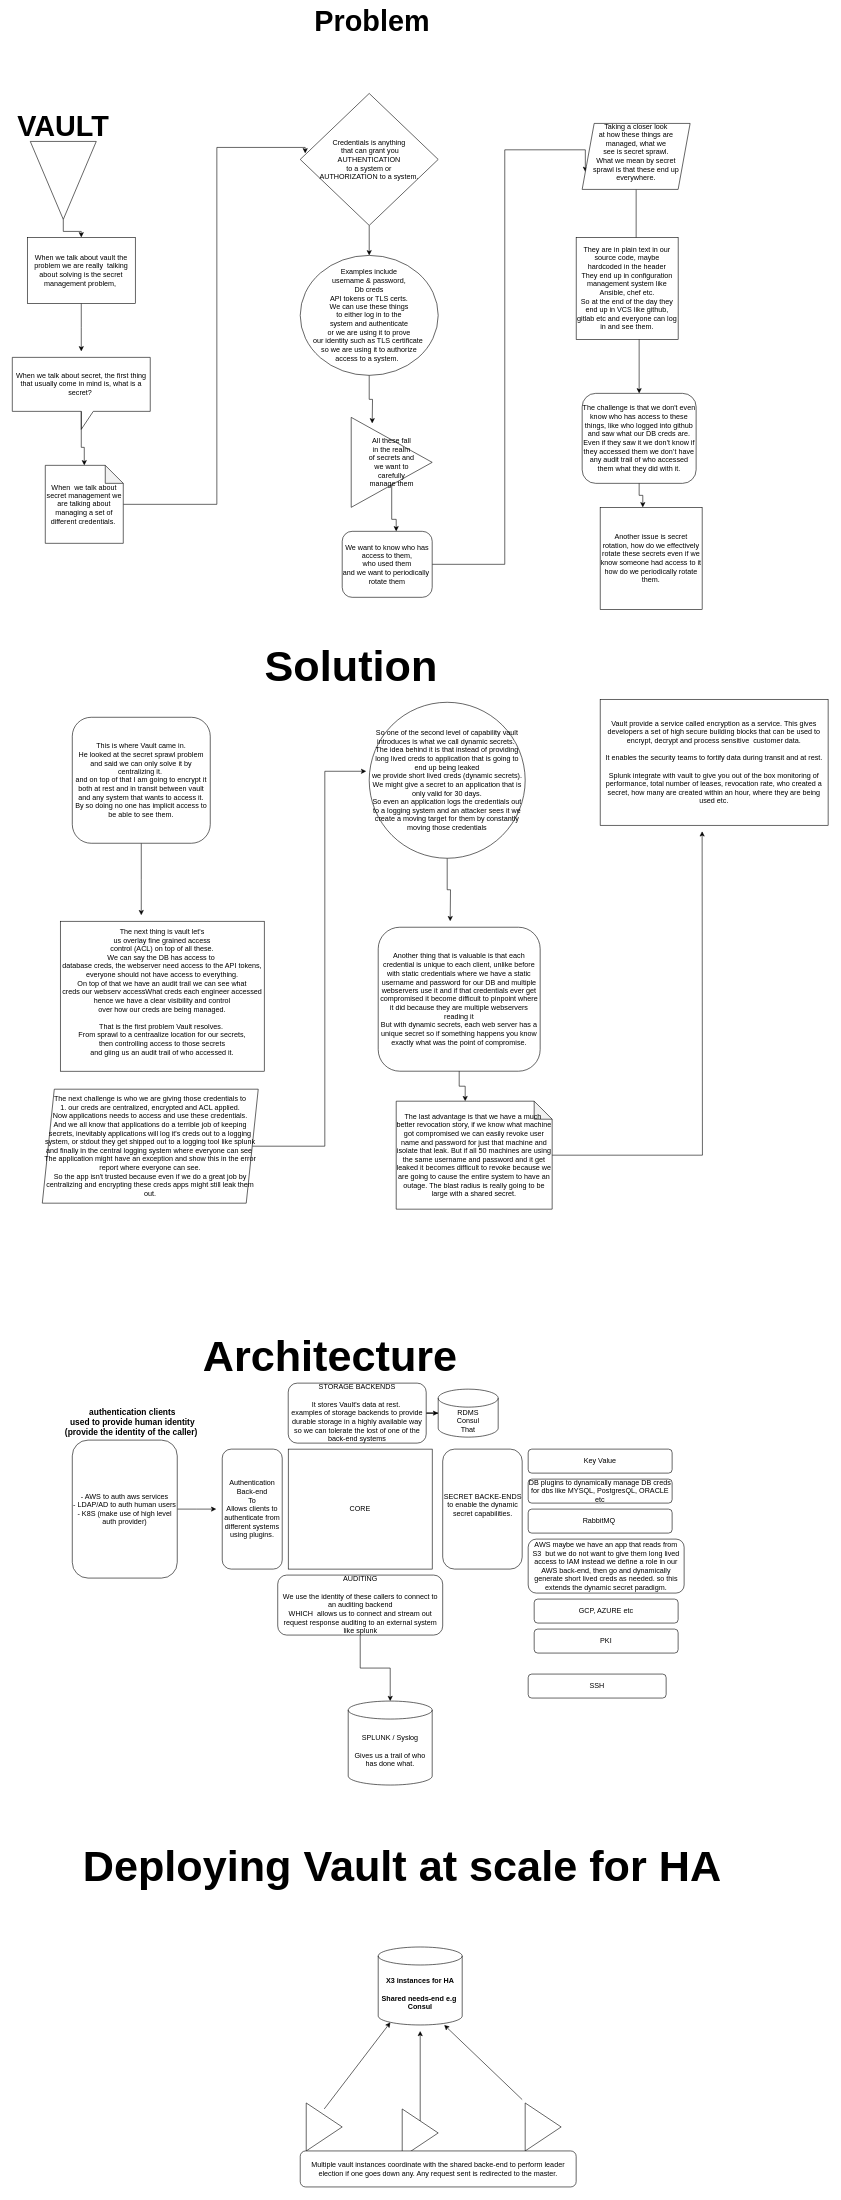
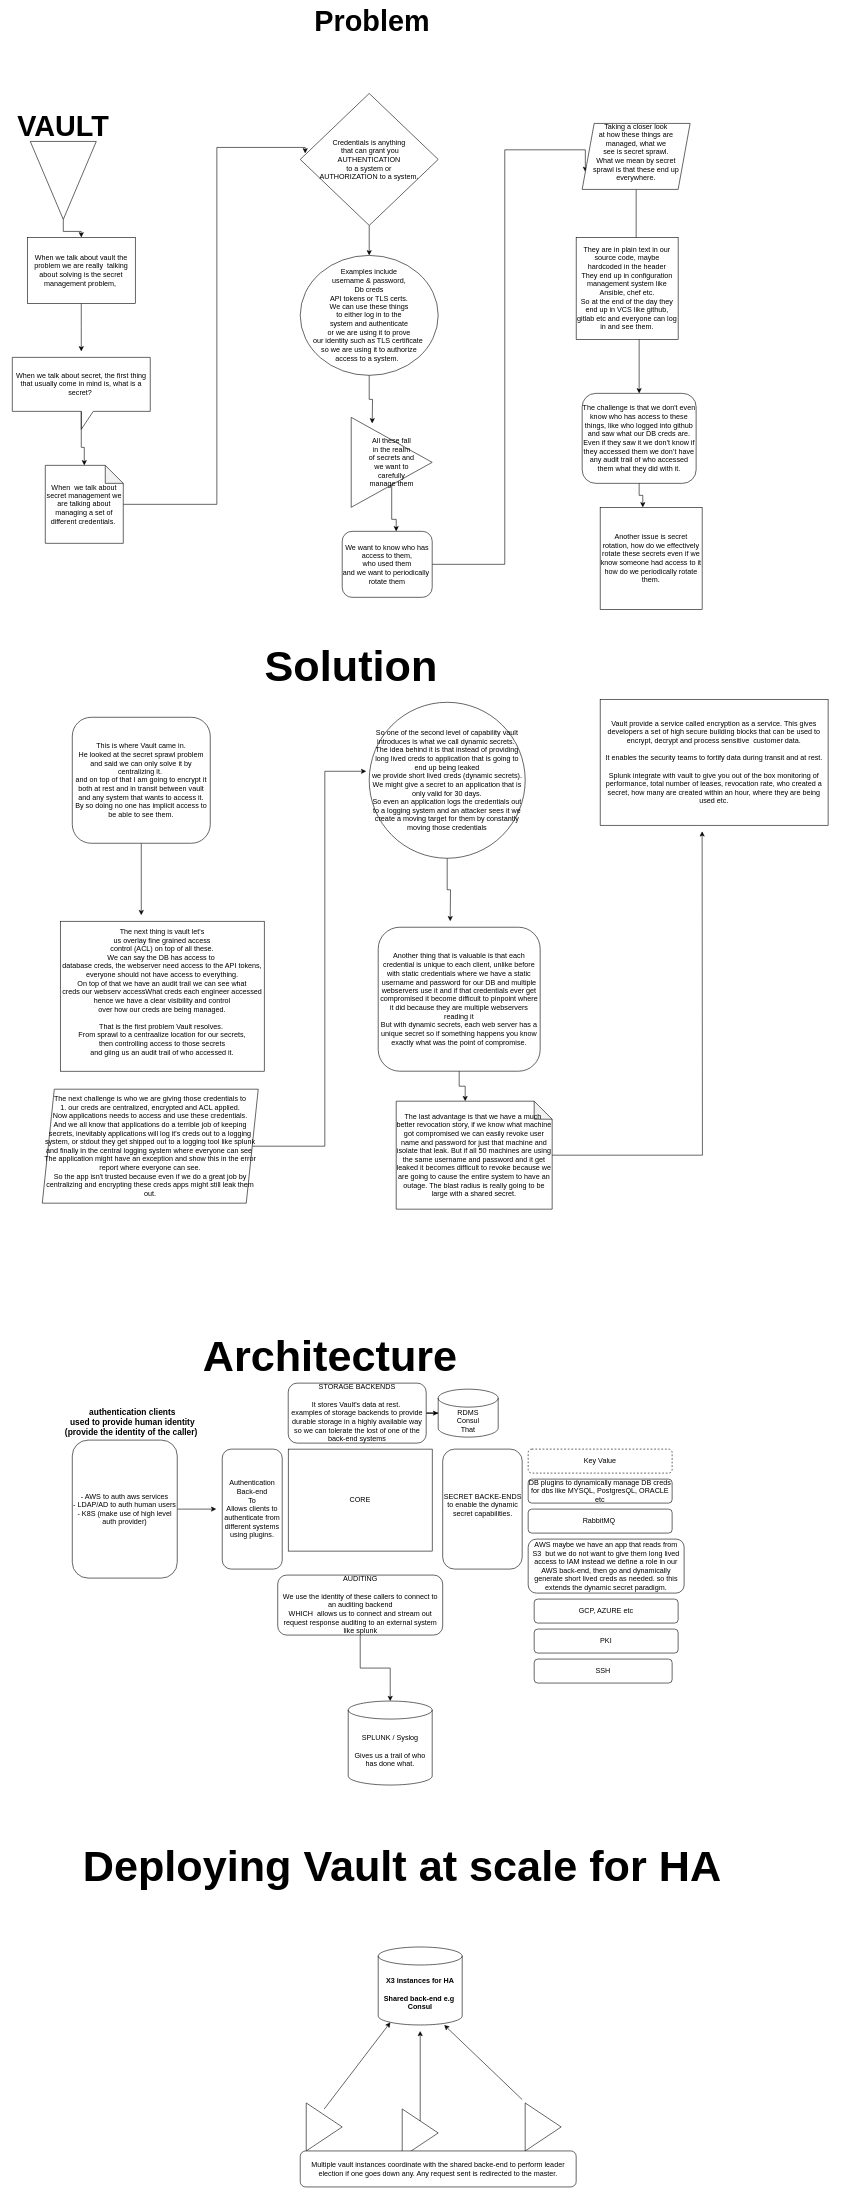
node "Key Value": style solid -> dashed
node "CORE": size 144x120 -> 144x102
node "SSH": moved (597, 1686) -> (603, 1671)
node "X3 instances for HA Shared needs-end e.g Consul": label "X3 instances for HA Shared needs-end e.g Consul" -> "X3 instances for HA Shared back-end e.g Consul"
